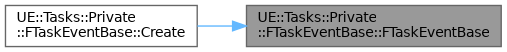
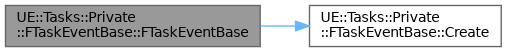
edge "UE::Tasks::Private ::FTaskEventBase::Create" -> "UE::Tasks::Private ::FTaskEventBase::FTaskEventBase": reversed
